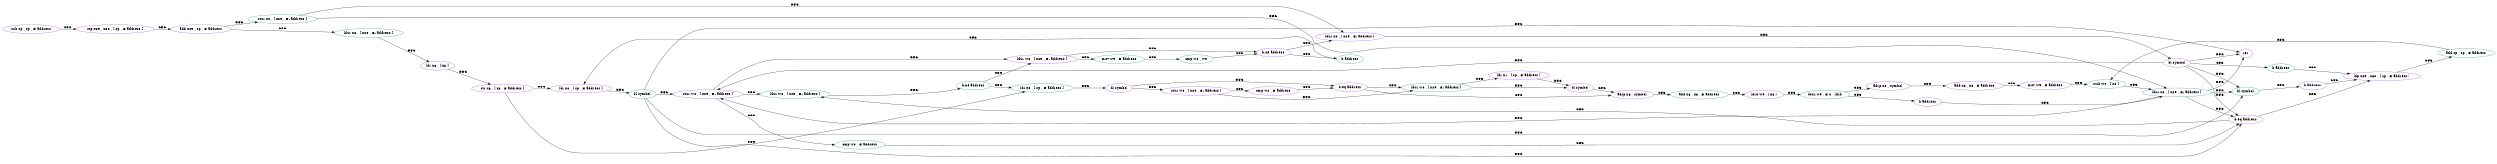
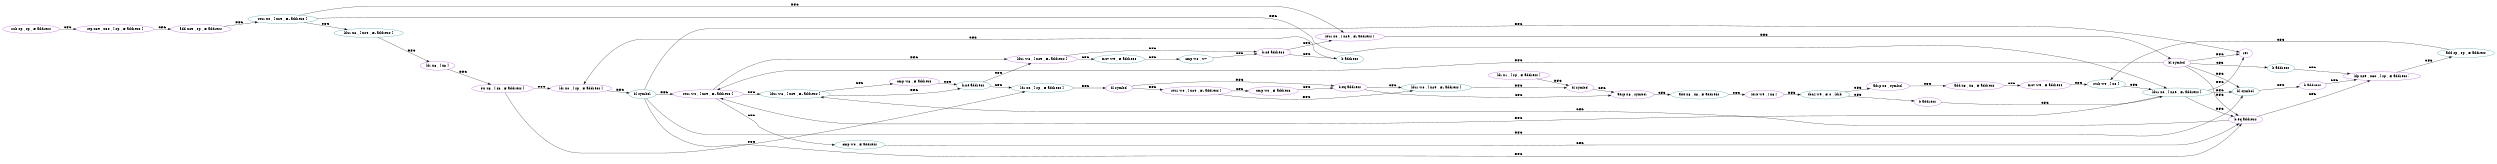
edge "add x29 , sp , # address" -> "ldur x8 , [ x29 , #- address ]": now "stur x0 , [ x29 , #- address ]" -> "ldur x8 , [ x29 , #- address ]"
node "cmp w8 , w9": label "cmp w8 , w9" -> "cmp w8 , w7"
edge "ldur w0 , [ x29 , #- address ]" -> "ldr x1 , [ sp , # address ]": removed, label "CFG"
node "cmp w8 , # address": added
